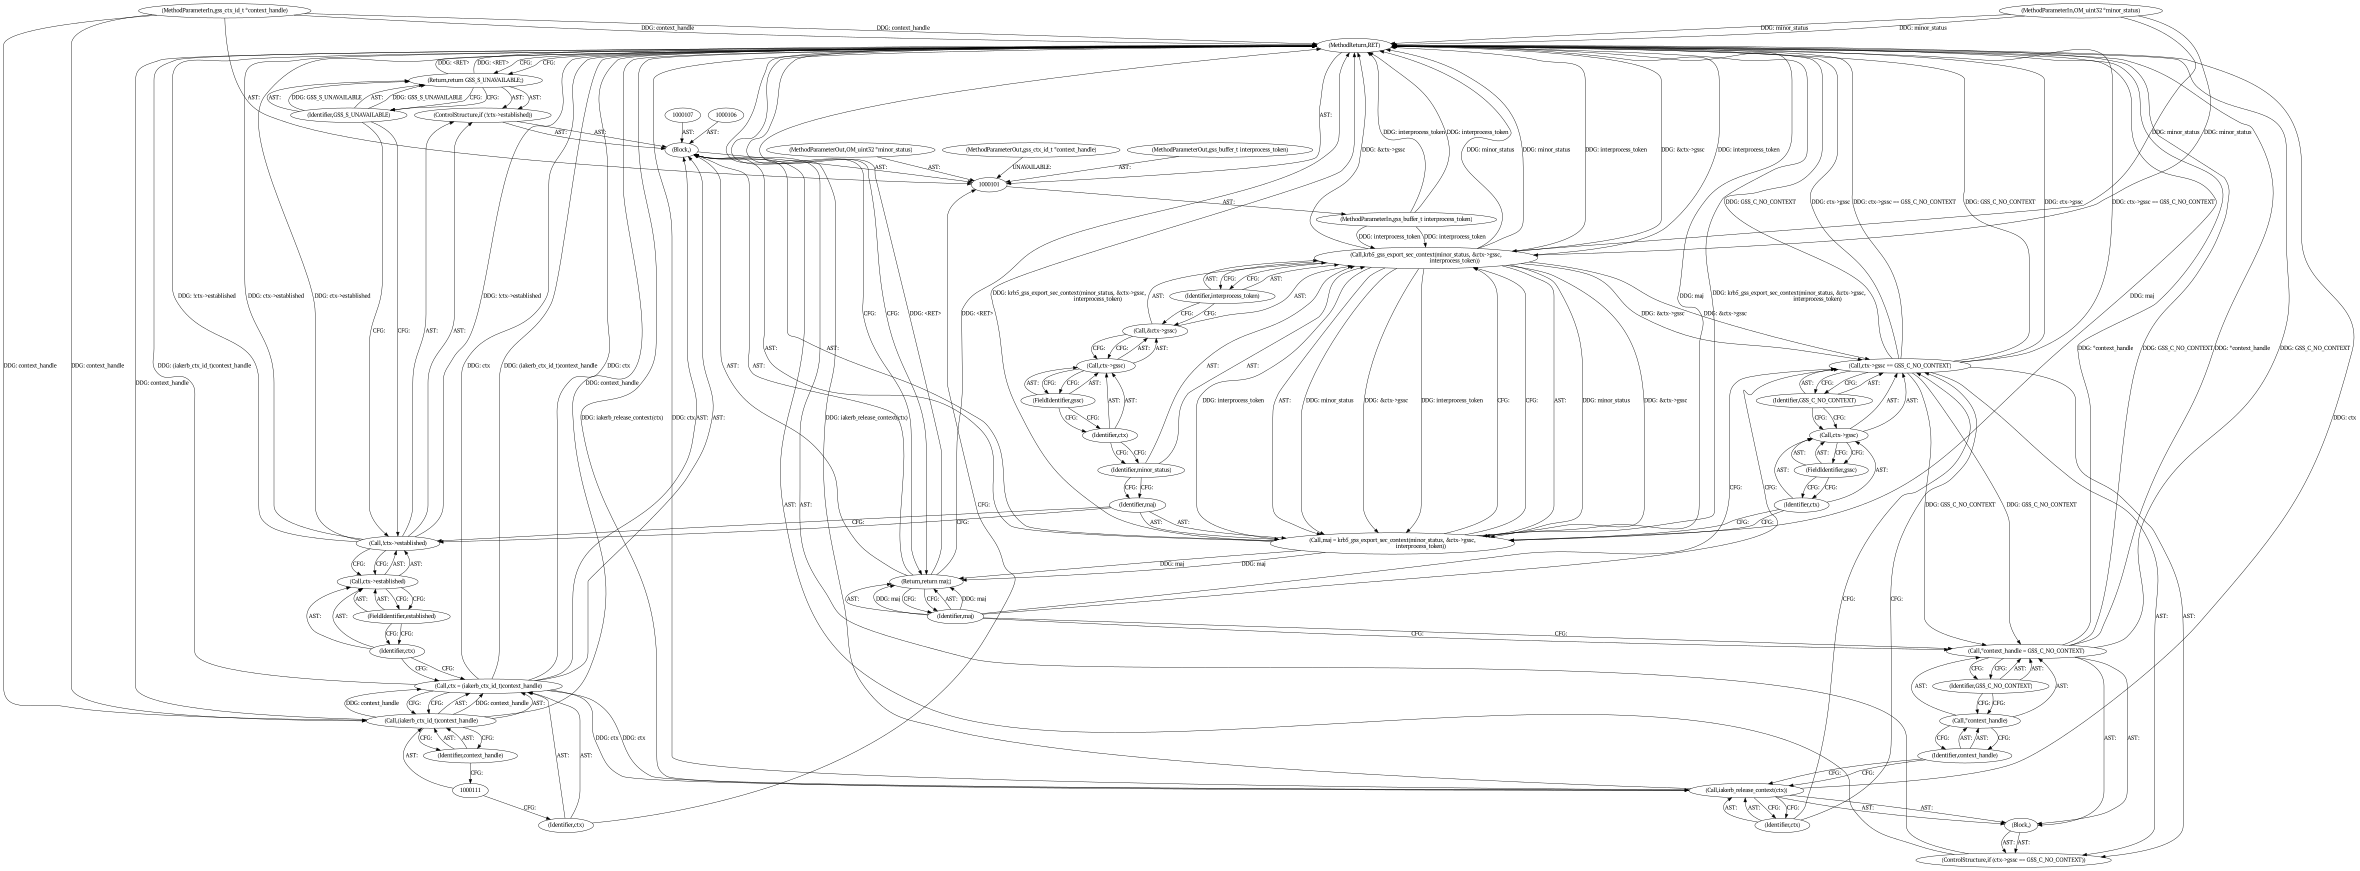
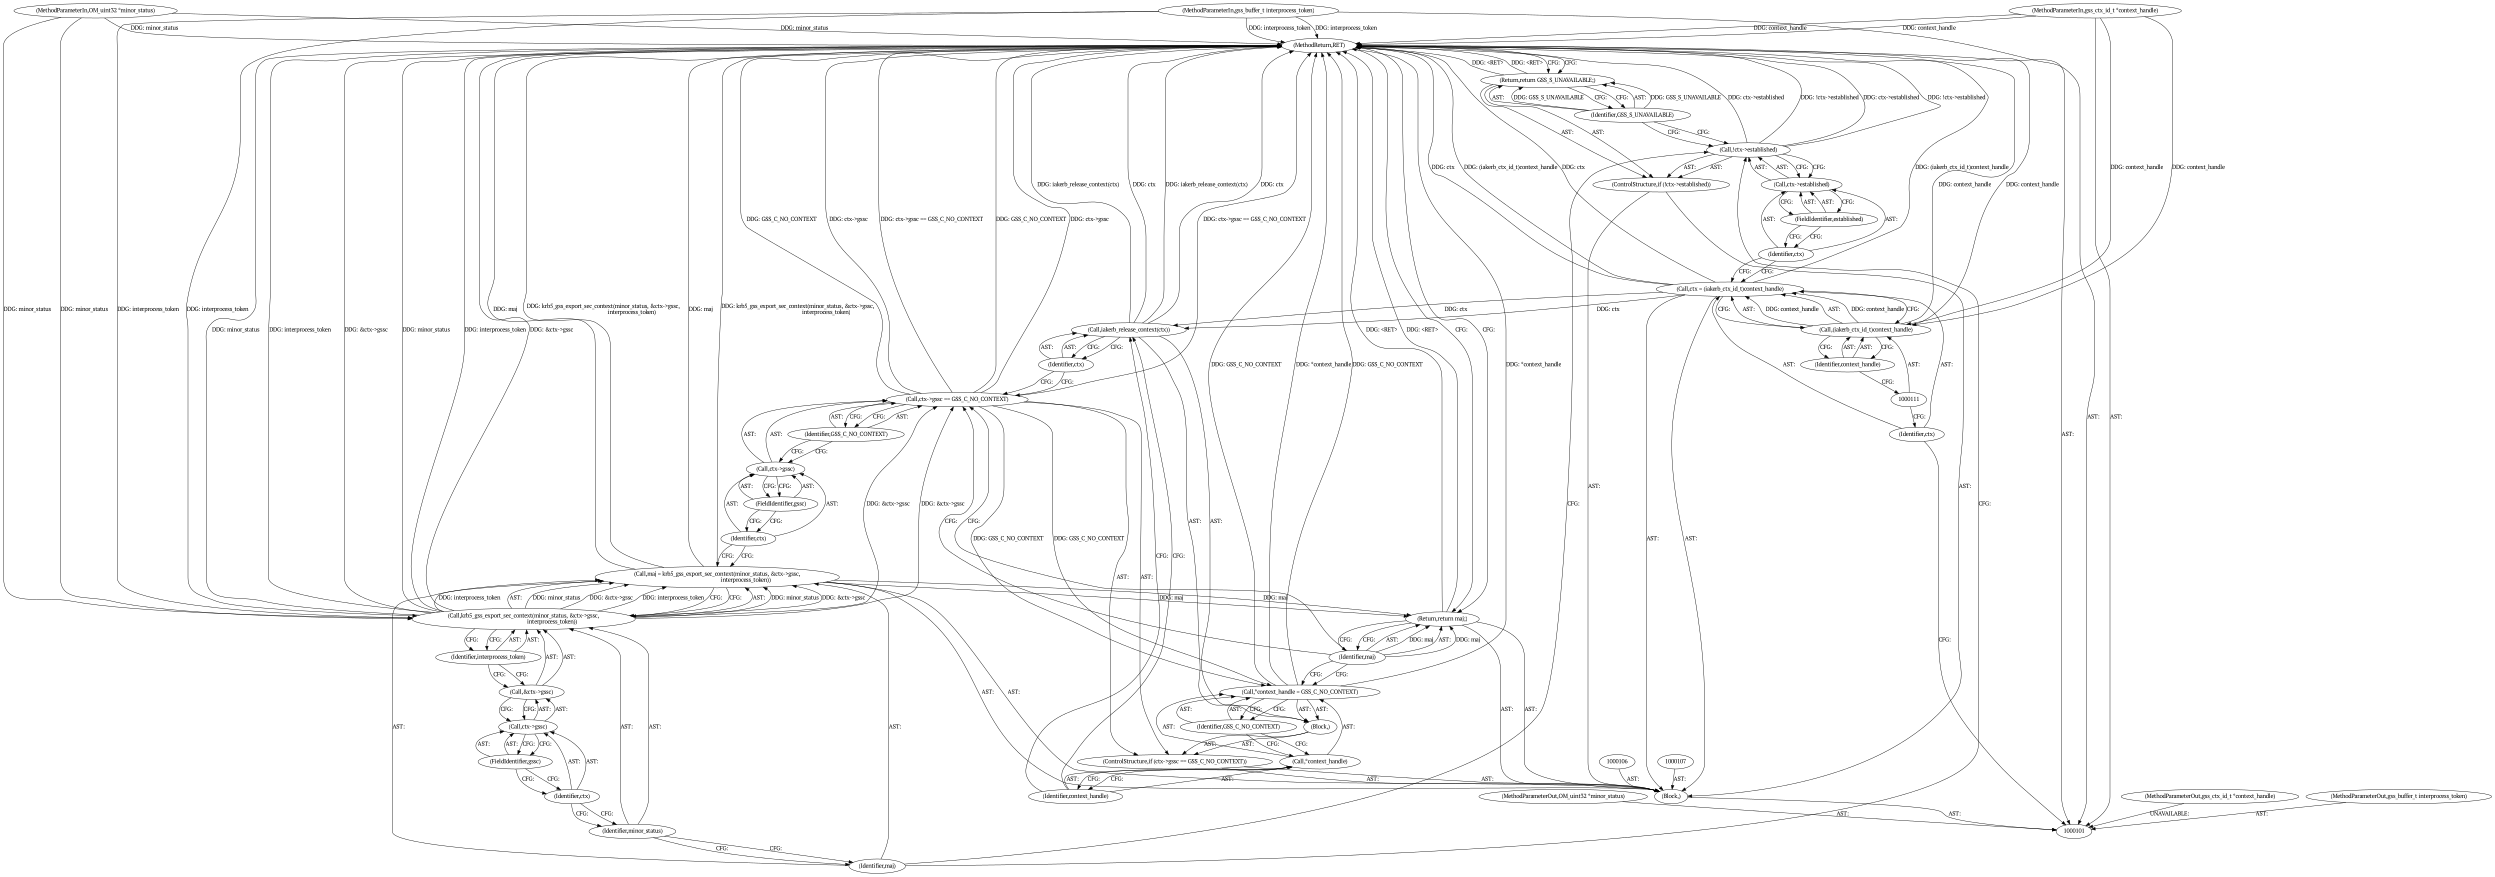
edge "1000101" -> "(MethodParameterIn,gss_buffer_t interprocess_token)": reversed
